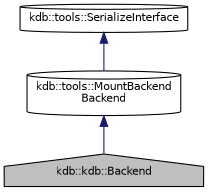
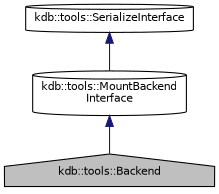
node "kdb::tools::MountBackend Backend": label "kdb::tools::MountBackend Backend" -> "kdb::tools::MountBackend Interface"
node "kdb::kdb::Backend": label "kdb::kdb::Backend" -> "kdb::tools::Backend"
